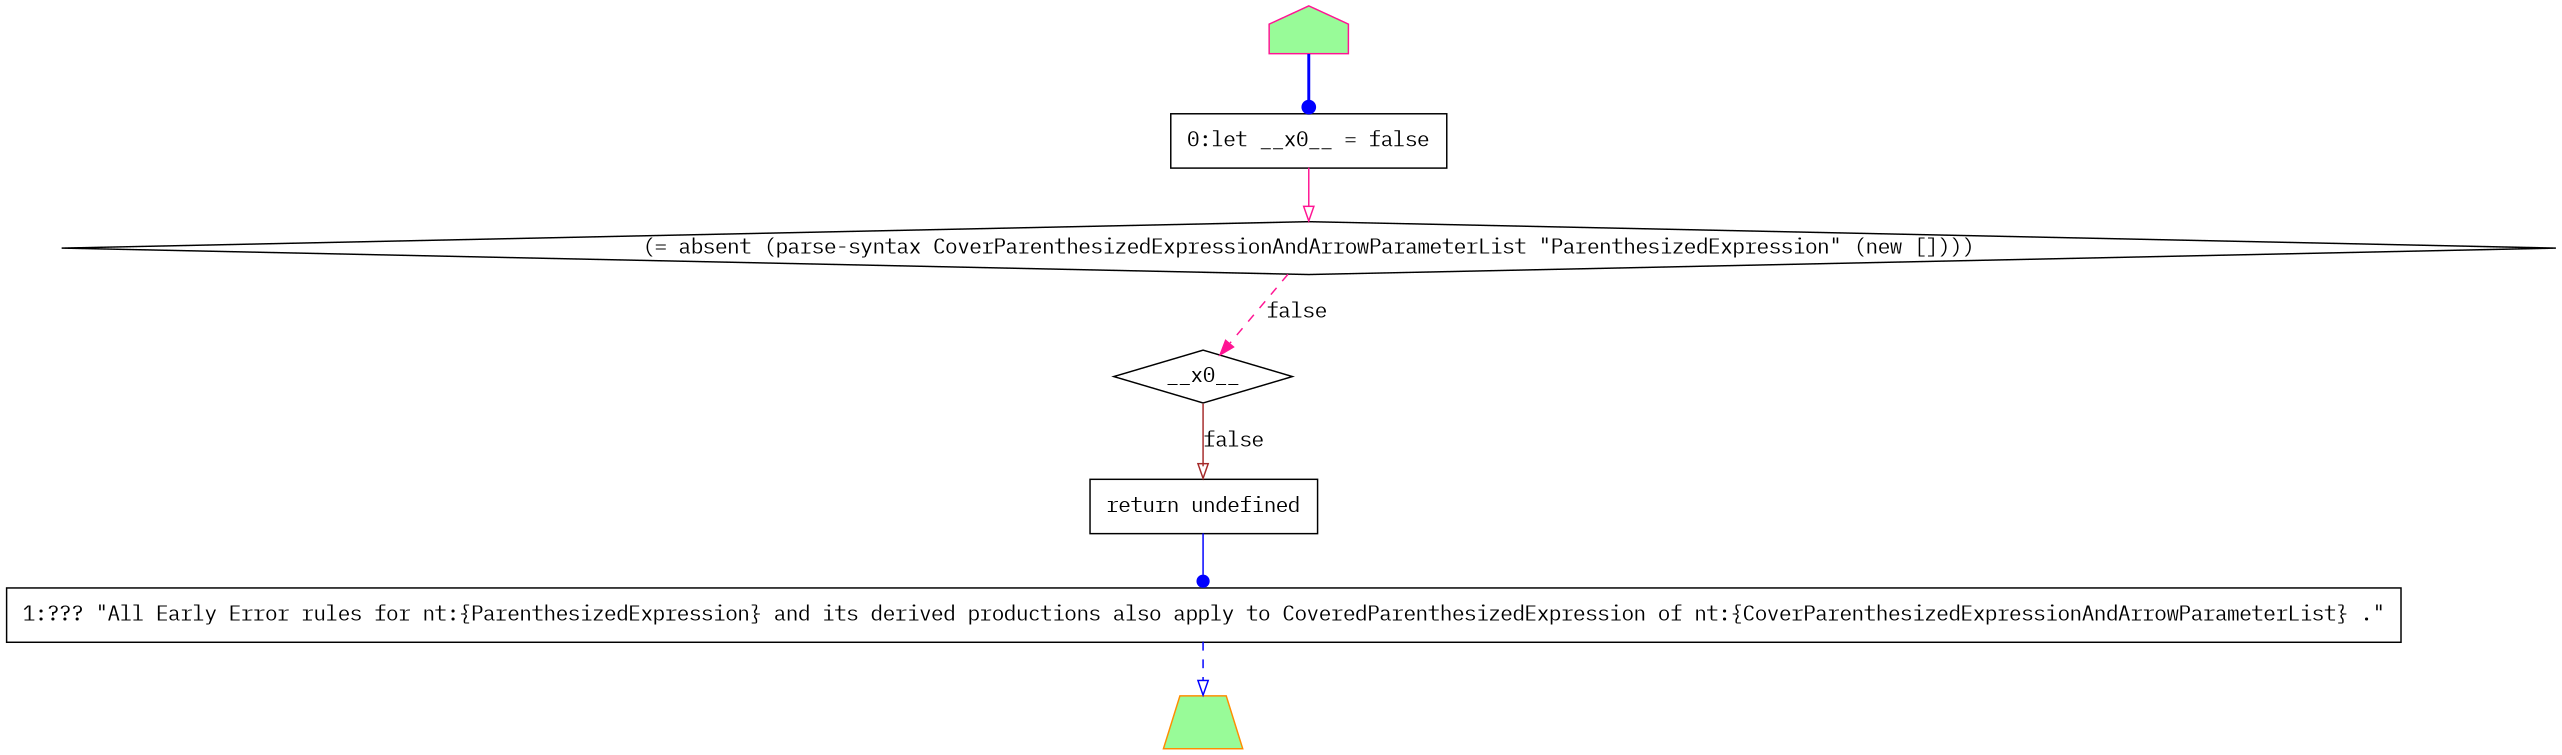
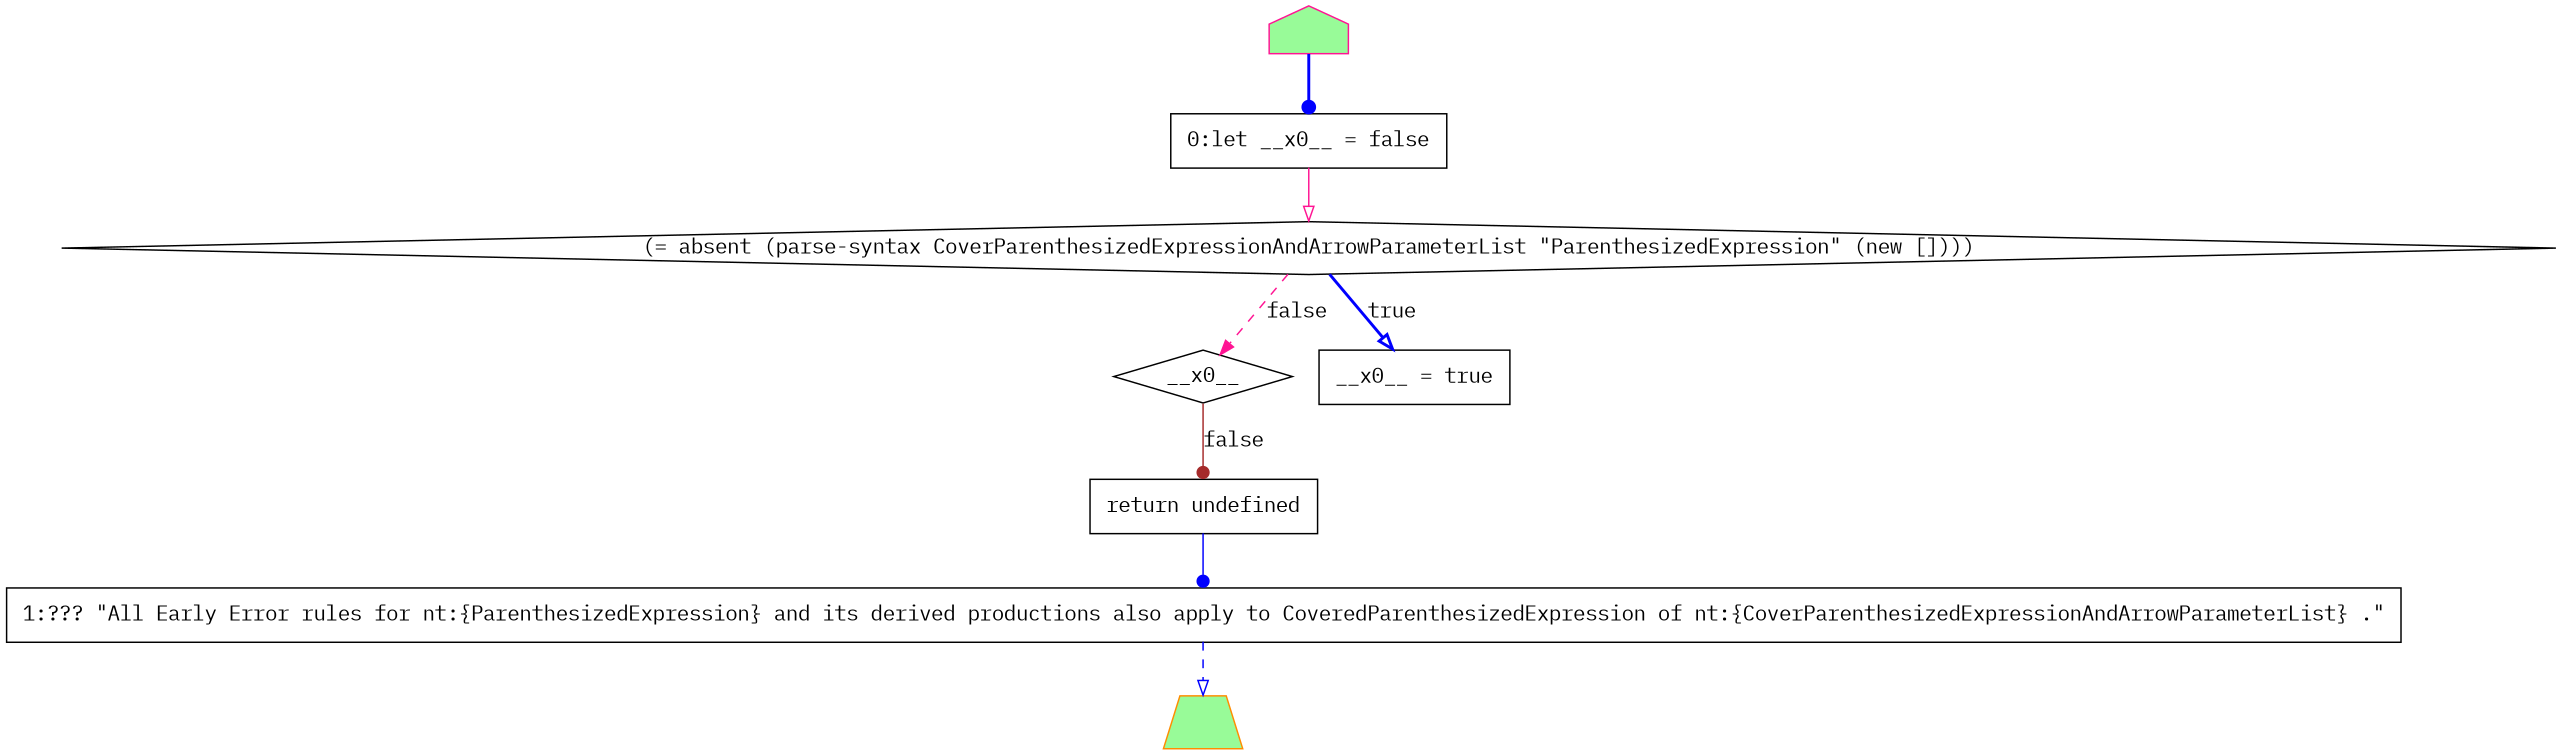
node "__x0__ = true": added
edge "__x0__" -> "return undefined": arrowhead onormal -> dot
